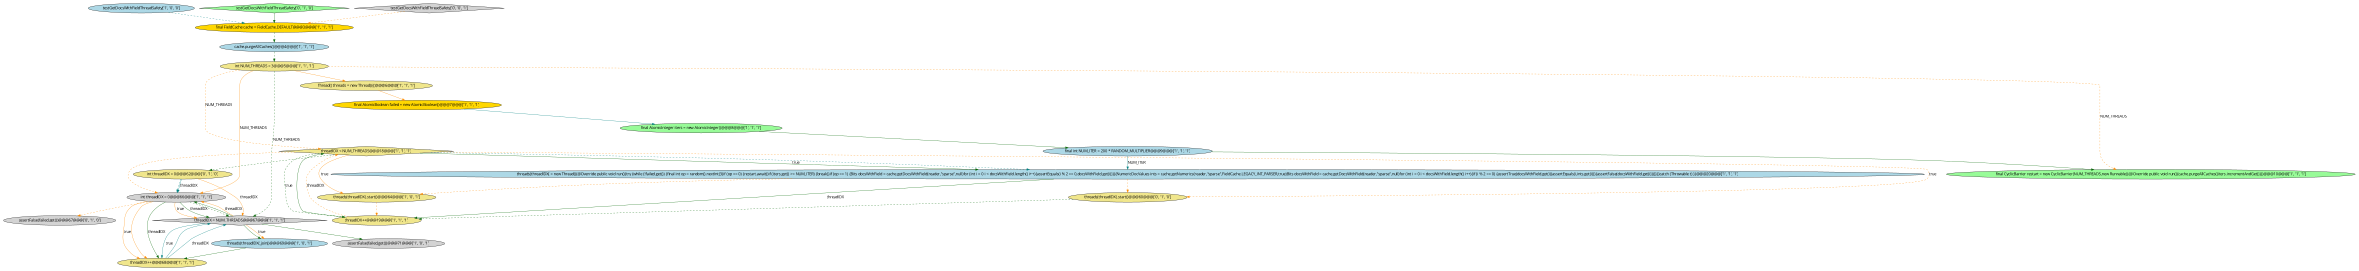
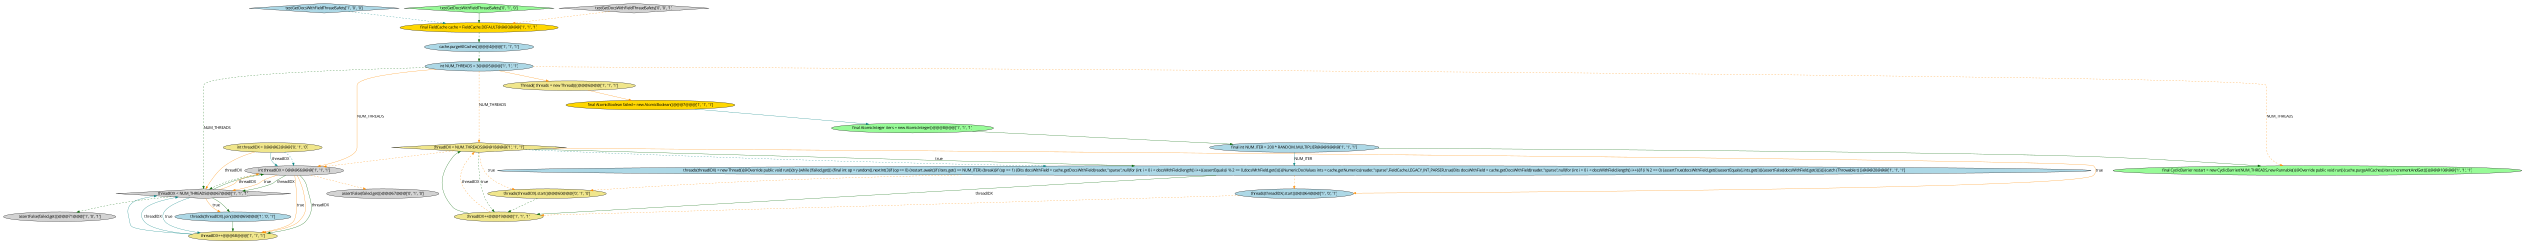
node "testGetDocsWithFieldThreadSafety['1', '0', '0']": shape ellipse -> diamond
node "int NUM_THREADS = 3@@@5@@@['1', '1', '1']": fillcolor khaki -> lightblue
edge "threadIDX < NUM_THREADS@@@18@@@['1', '1', '1']" -> "int threadIDX = 0@@@62@@@['0', '1', '0']": removed
node "threads(threadIDX(.start()@@@64@@@['1', '0', '1']": fillcolor khaki -> lightblue
edge "threadIDX < NUM_THREADS@@@67@@@['1', '1', '1']" -> "assertFalse(failed.get())@@@71@@@['1', '0', '1']": style solid -> dashed
